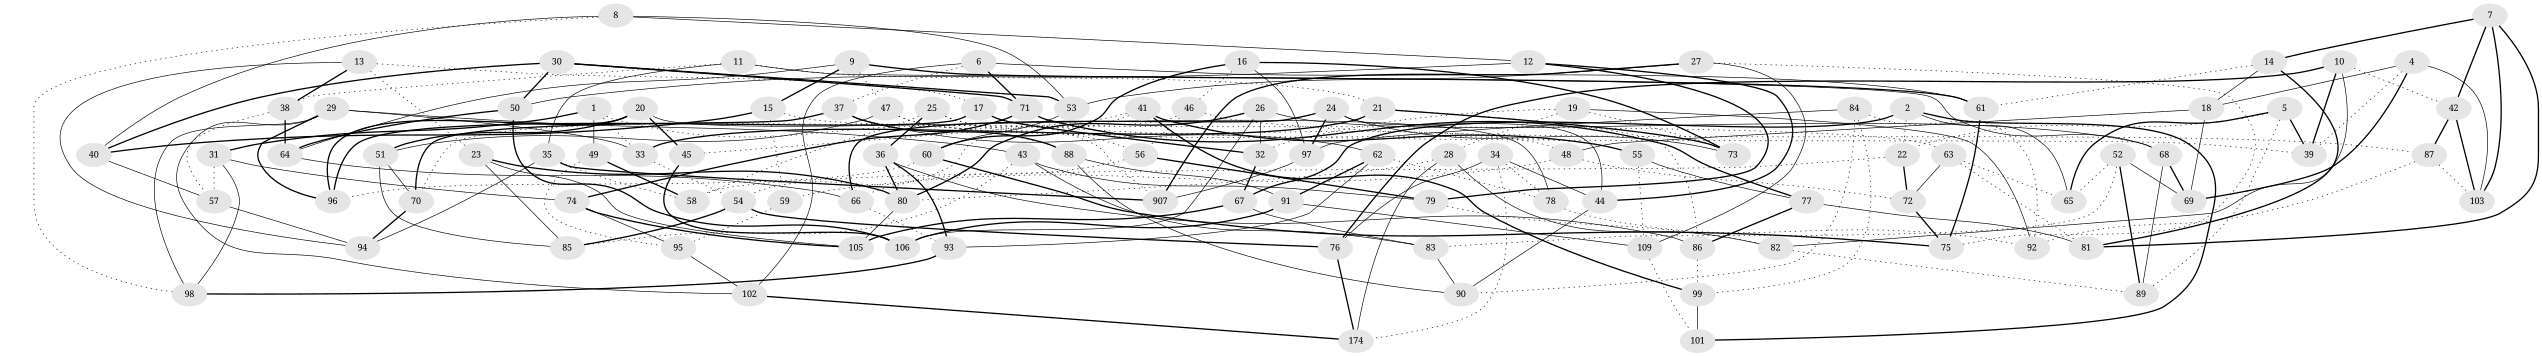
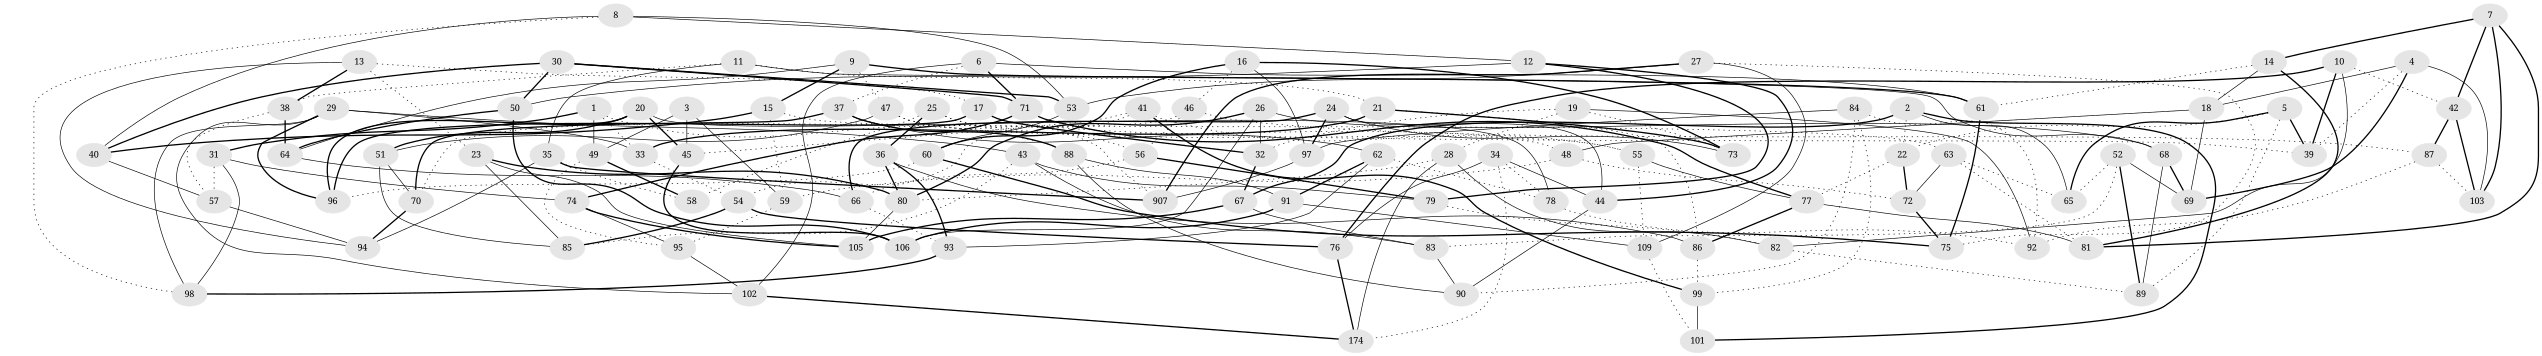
node "3": added
edge "41" -- "55": style bold -> dotted
edge "22" -- "58": now "22" -- "77"
